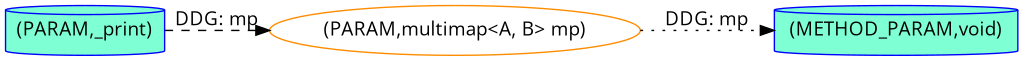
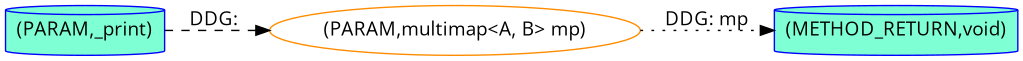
edge "(PARAM,_print)" -> "(PARAM,multimap<A, B> mp)": label "DDG: mp" -> "DDG: "
node "(METHOD_PARAM,void)": label "(METHOD_PARAM,void)" -> "(METHOD_RETURN,void)"
